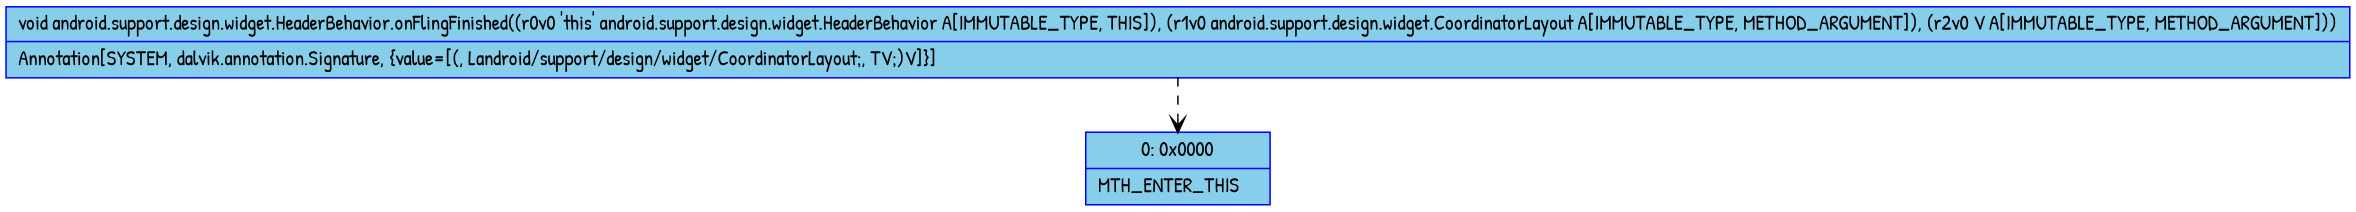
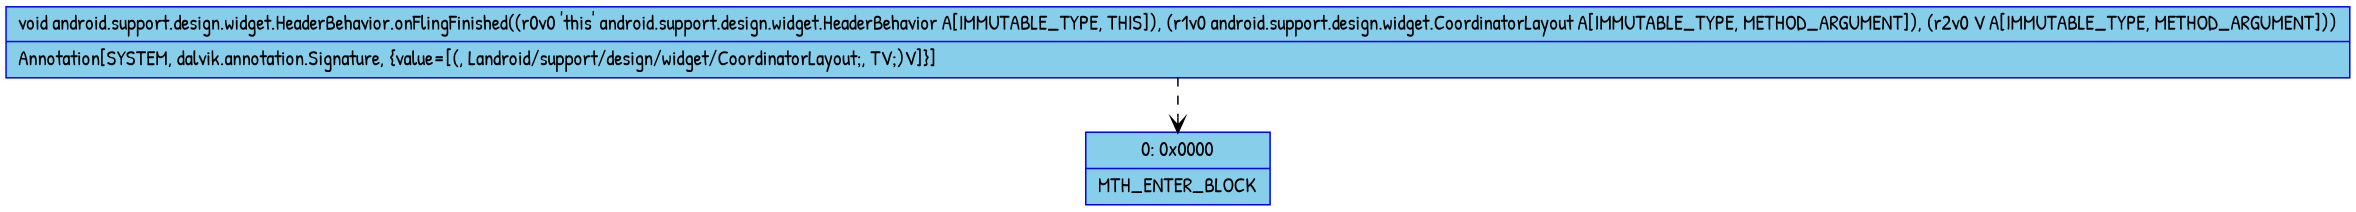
node "0: 0x0000": text "MTH_ENTER_THIS" -> "MTH_ENTER_BLOCK"
